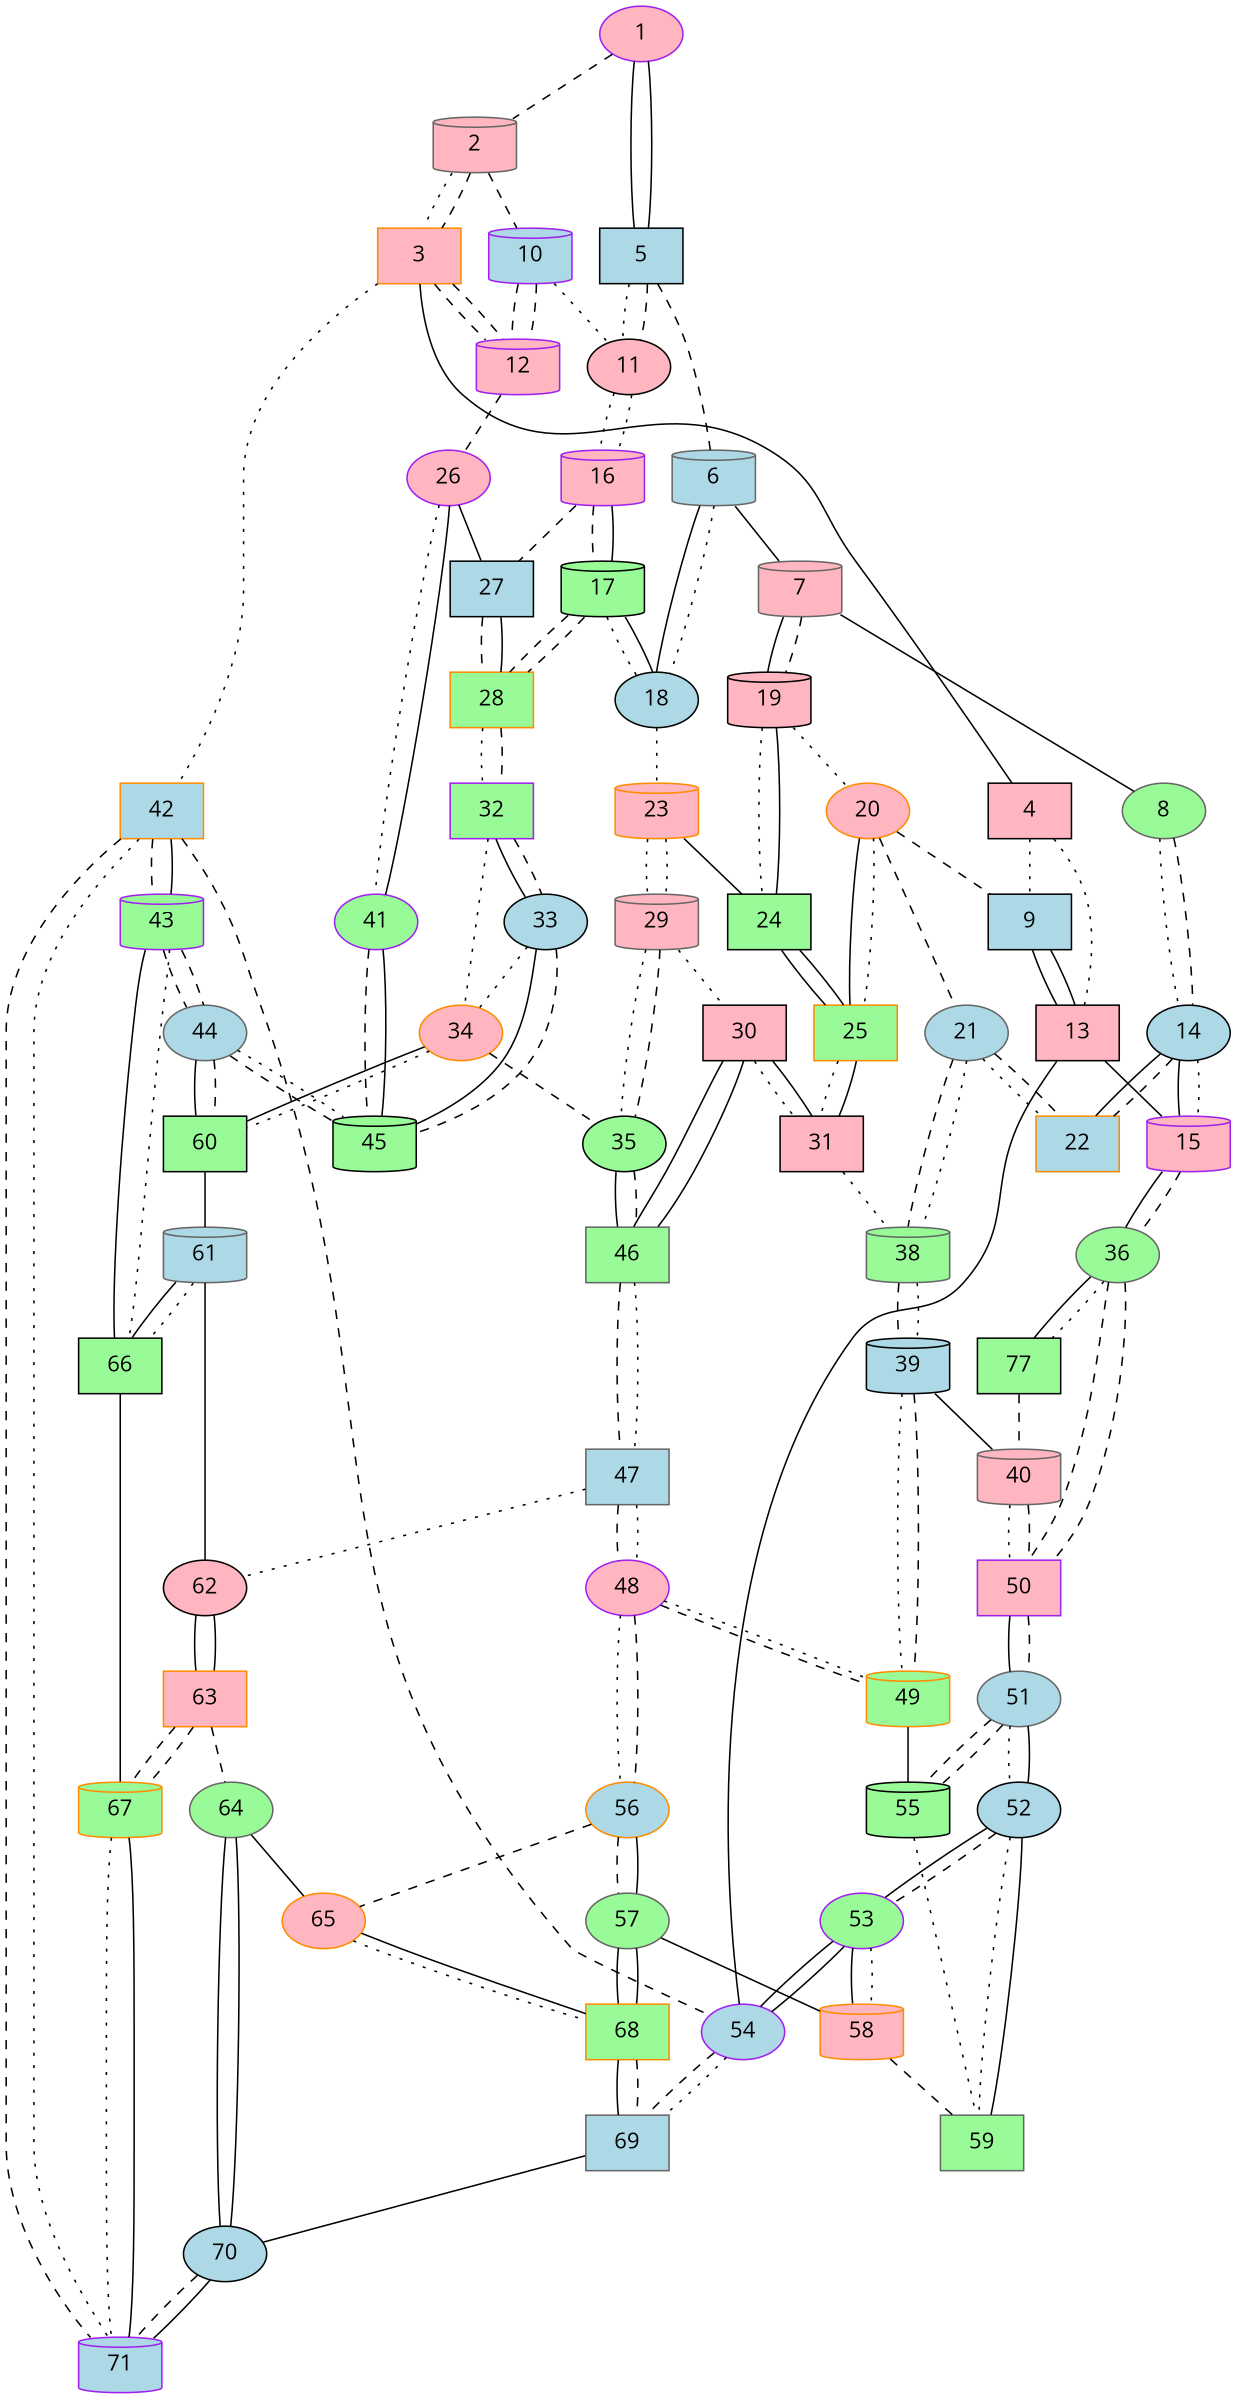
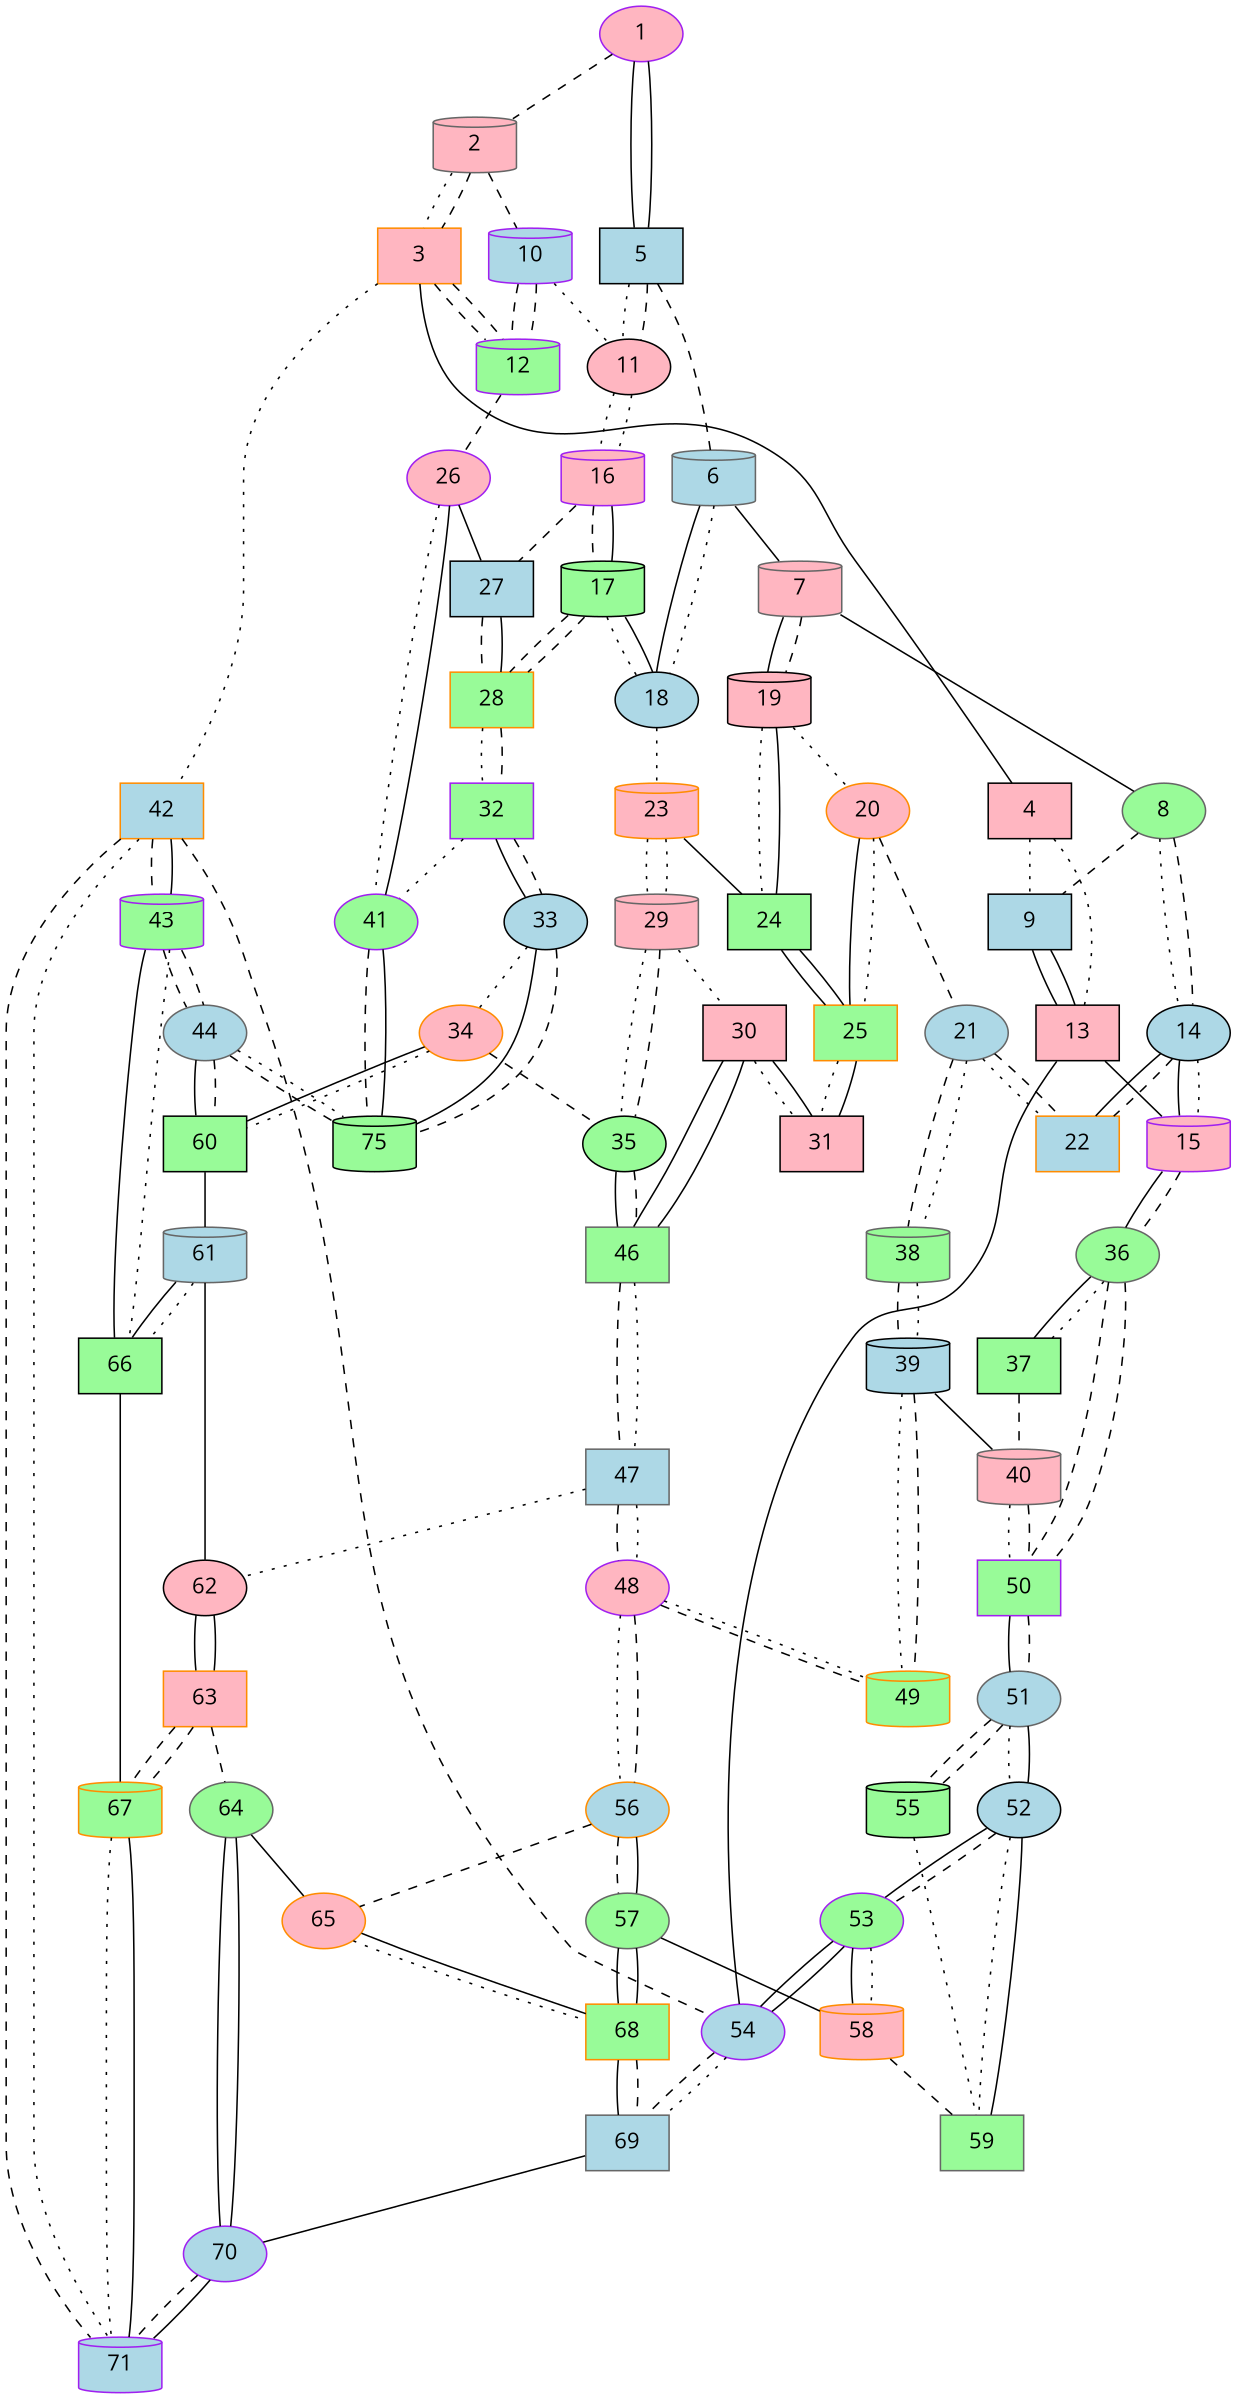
node "12": fillcolor lightpink -> palegreen
edge "20" -- "9": now "8" -- "9"
edge "32" -- "34": now "32" -- "41"
node "45": label "45" -> "75"
edge "31" -- "38": removed
node "77": label "77" -> "37"
node "50": fillcolor lightpink -> palegreen
edge "49" -- "55": removed
node "70": color black -> purple
